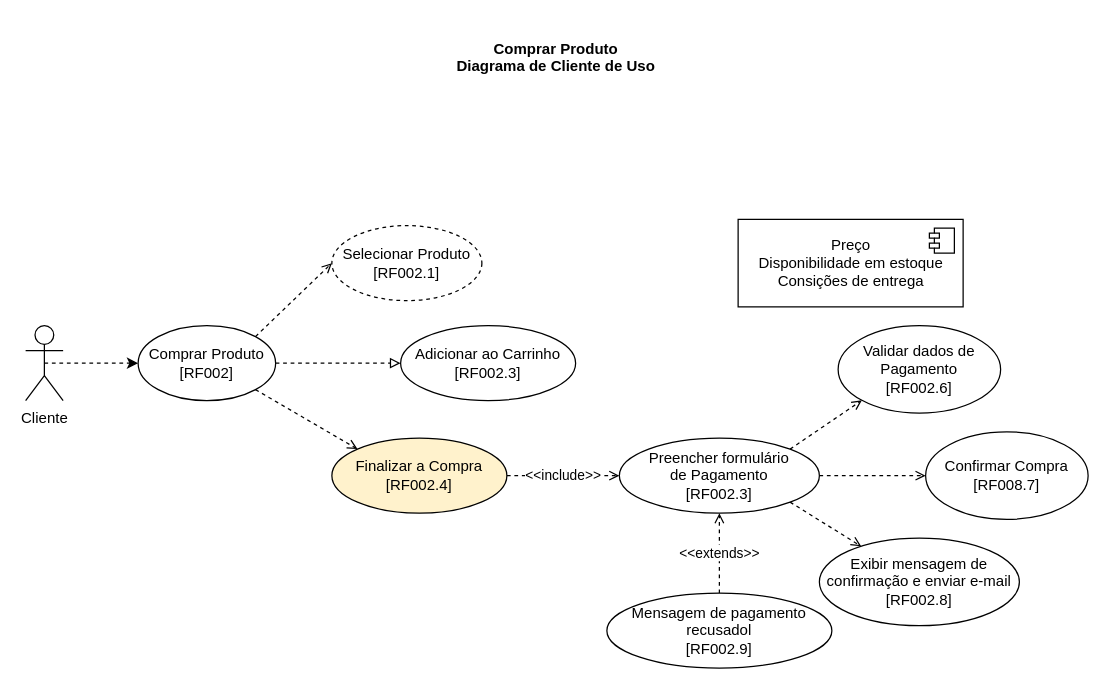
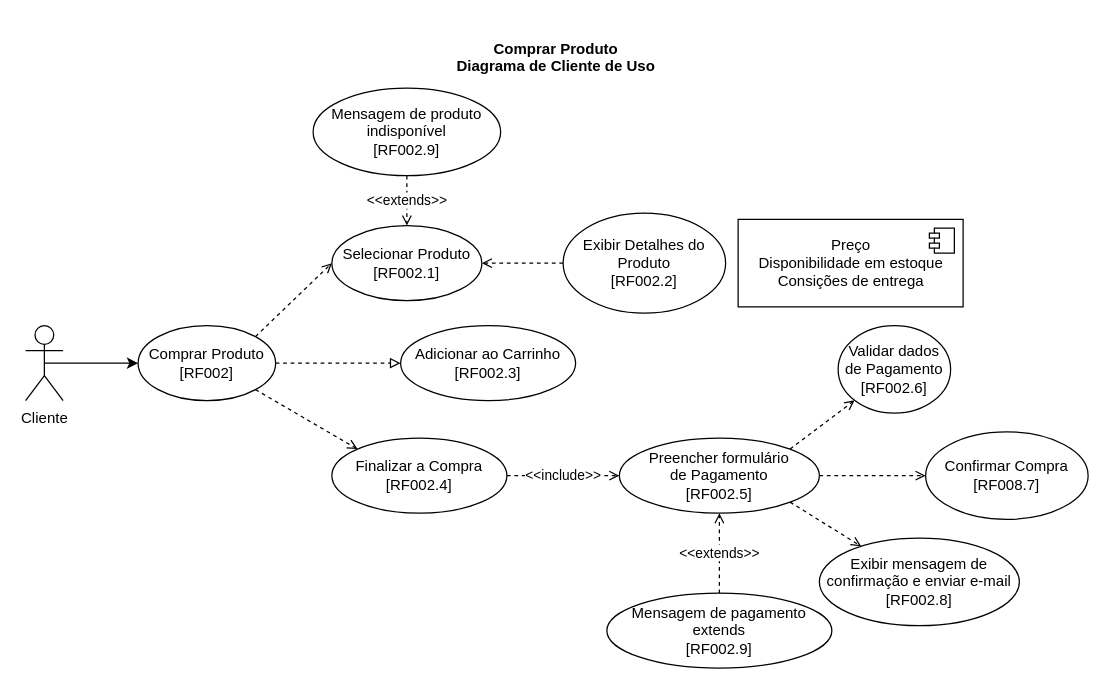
node "Mensagem de produto indisponível [RF002.9]": added
edge "Mensagem de produto indisponível [RF002.9]" -> "Selecionar Produto [RF002.1]": added, label "<<extends>>"
node "Selecionar Produto [RF002.1]": style dashed -> solid
edge "Exibir Detalhes do Produto [RF002.2]" -> "Selecionar Produto [RF002.1]": added
node "Exibir Detalhes do Produto [RF002.2]": added
edge "Cliente" -> "Comprar Produto [RF002]": style dashed -> solid
node "Validar dados de Pagamento [RF002.6]": size 163x88 -> 113x88
node "Finalizar a Compra [RF002.4]": fillcolor #fff2cc -> #ffffff
node "Preencher formulário de Pagamento [RF002.3]": label "Preencher formulário de Pagamento [RF002.3]" -> "Preencher formulário de Pagamento [RF002.5]"
node "Mensagem de pagamento recusadol [RF002.9]": label "Mensagem de pagamento recusadol [RF002.9]" -> "Mensagem de pagamento extends [RF002.9]"
